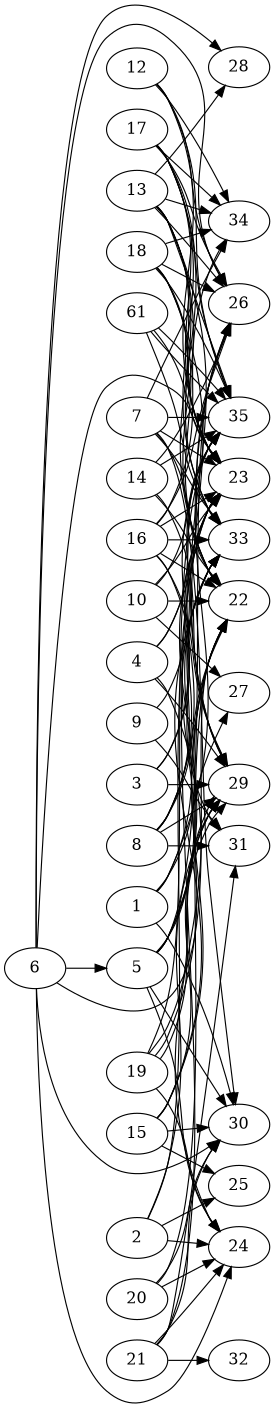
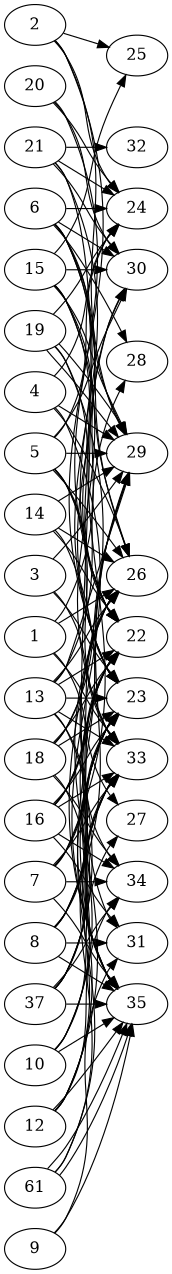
node "17": label "17" -> "37"
edge "15" -> "26": added
edge "12" -> "33": added
edge "6" -> "5": now "6" -> "29"
